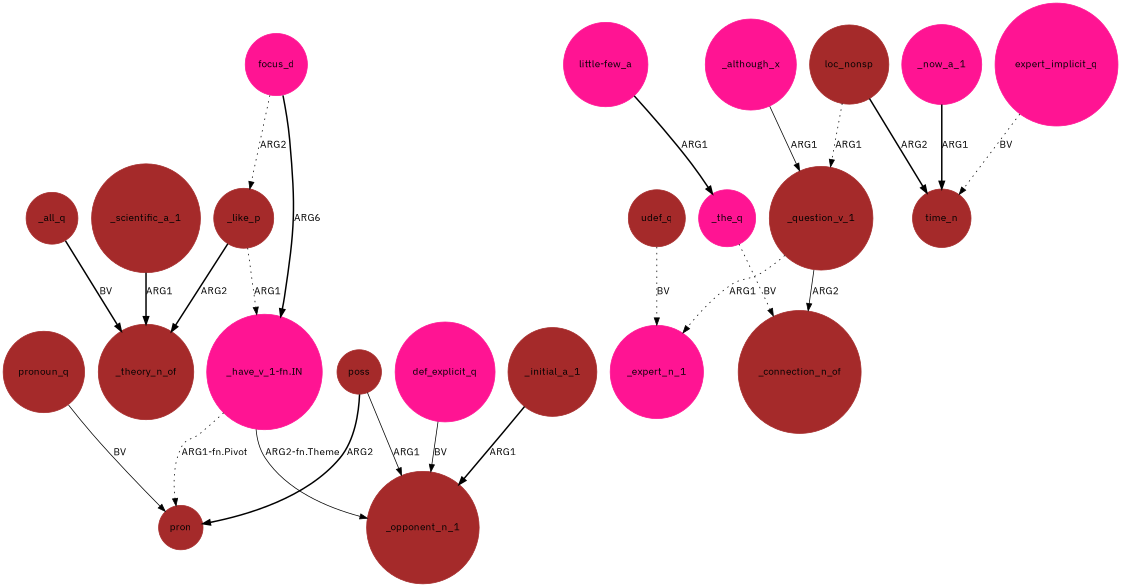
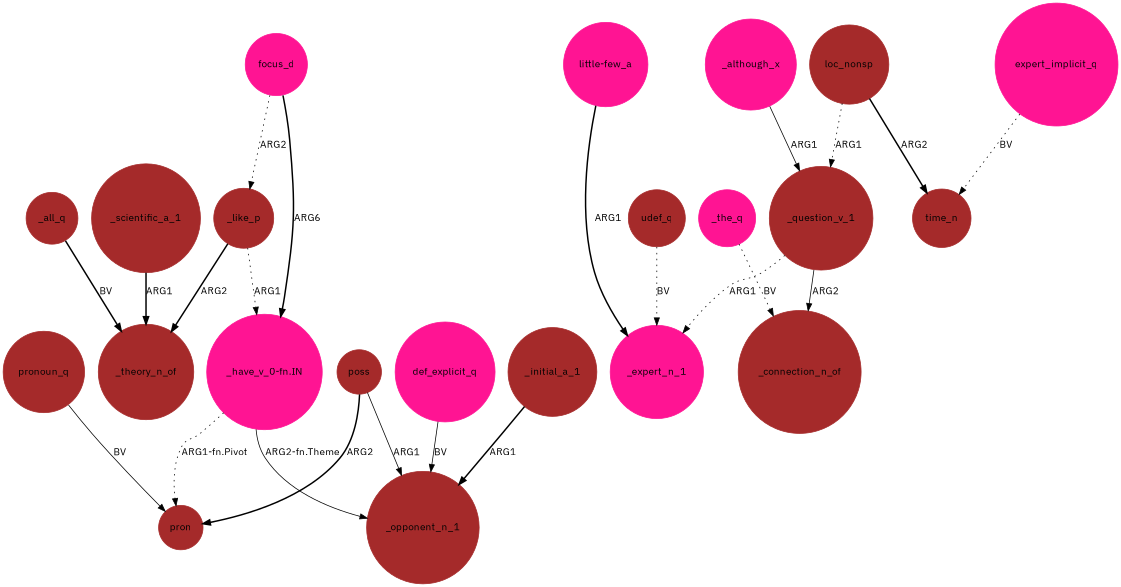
node "_now_a_1": removed
edge "little-few_a" -> "_the_q": now "little-few_a" -> "_expert_n_1"
node "_have_v_1-fn.IN": label "_have_v_1-fn.IN" -> "_have_v_0-fn.IN"
